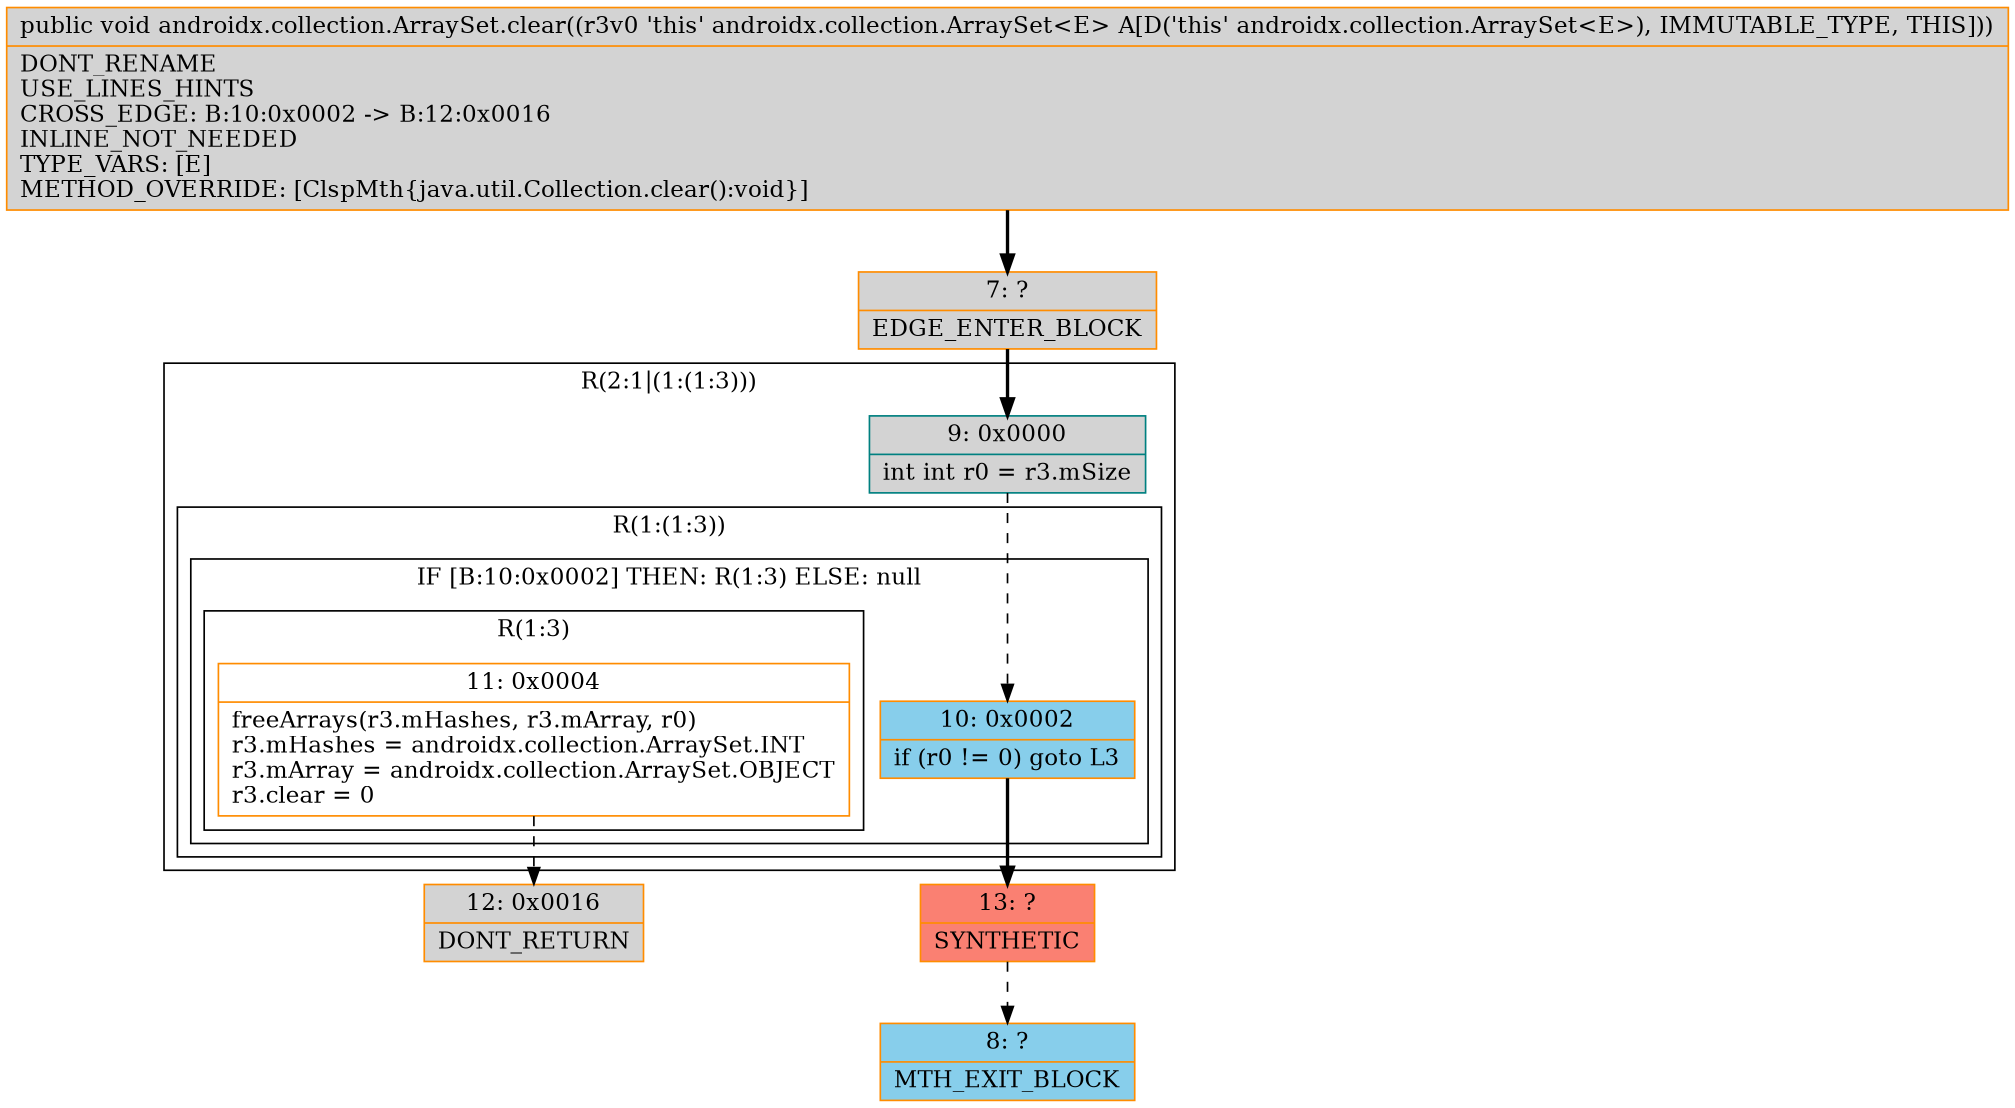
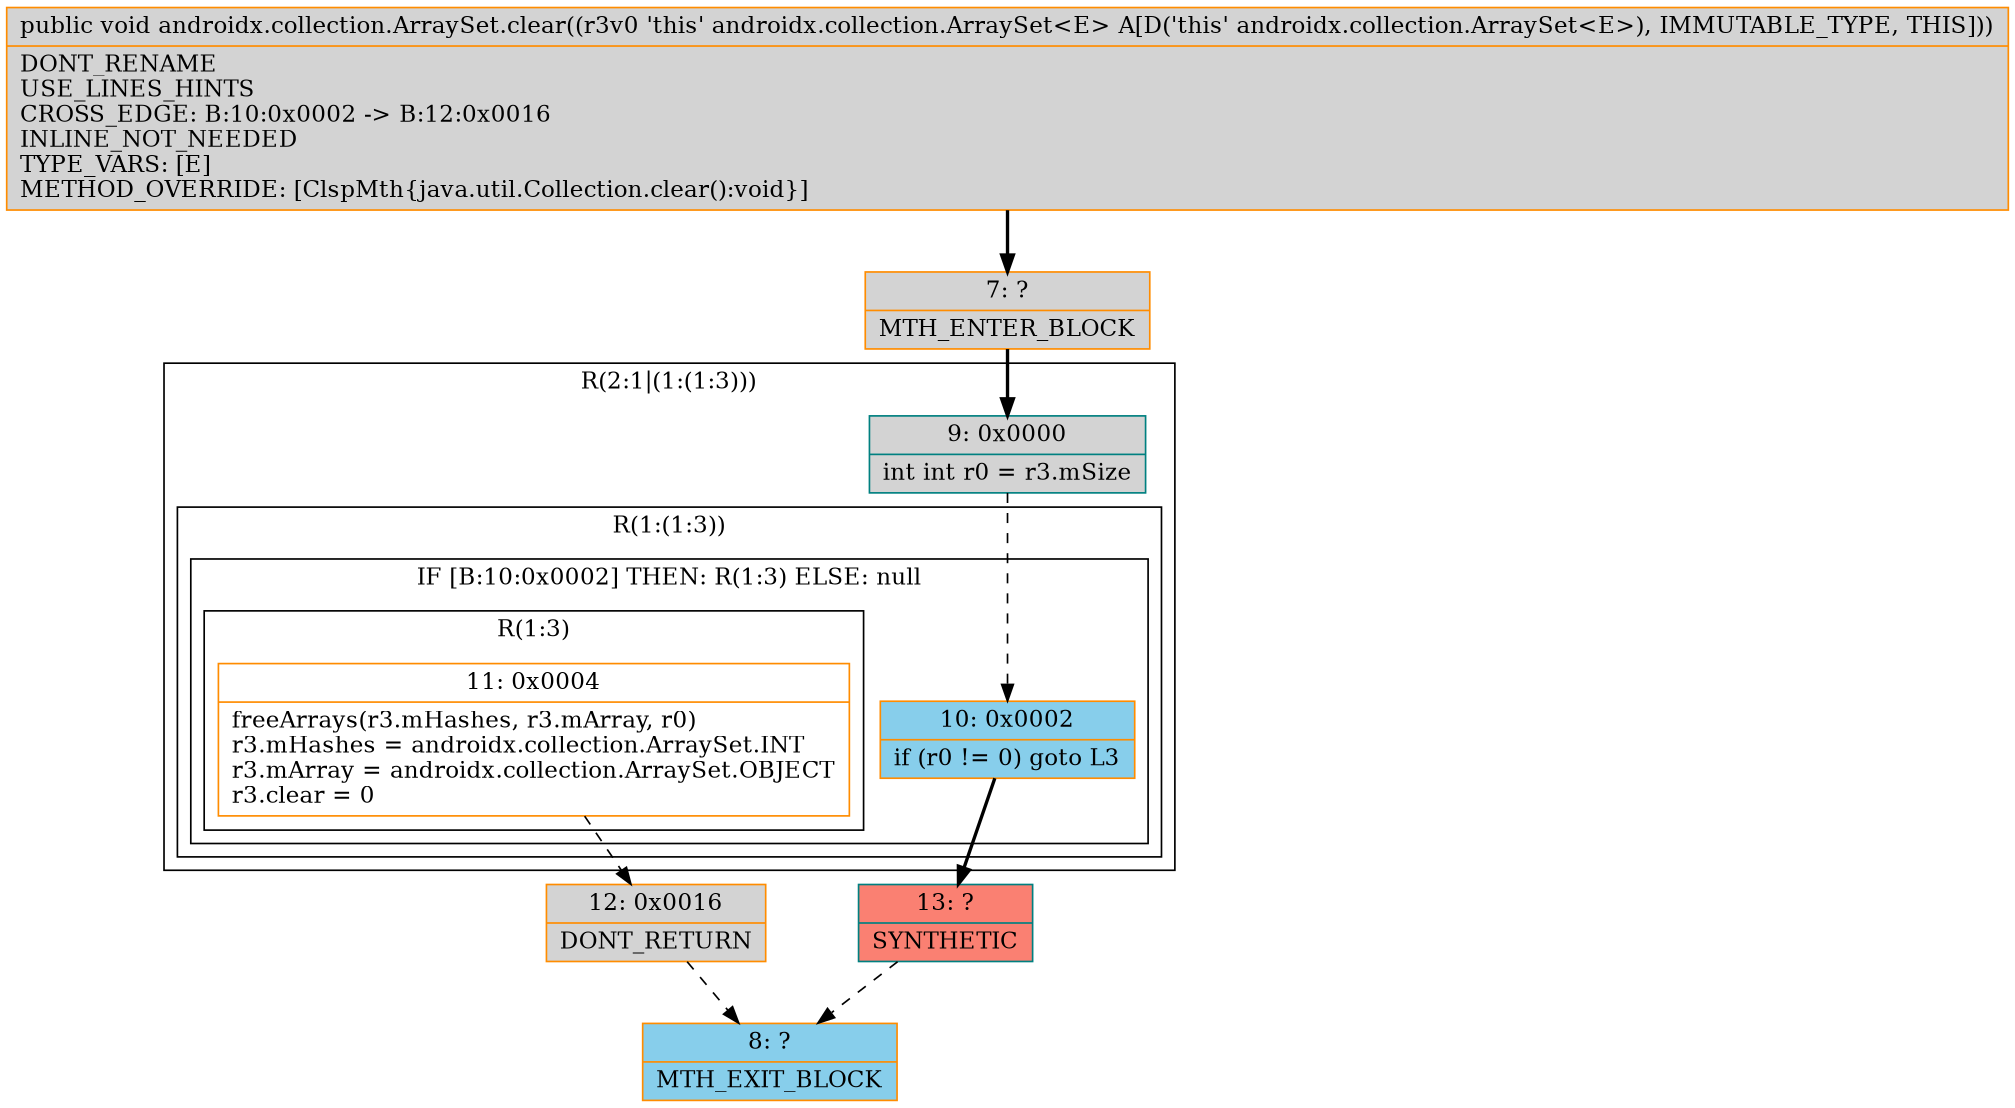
node "7: ?": text "EDGE_ENTER_BLOCK" -> "MTH_ENTER_BLOCK"
node "13: ?": color darkorange -> teal
edge "12: 0x0016" -> "8: ?": added
